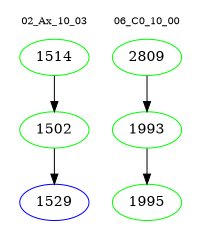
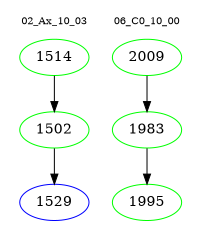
node "2809": label "2809" -> "2009"
node "1993": label "1993" -> "1983"
